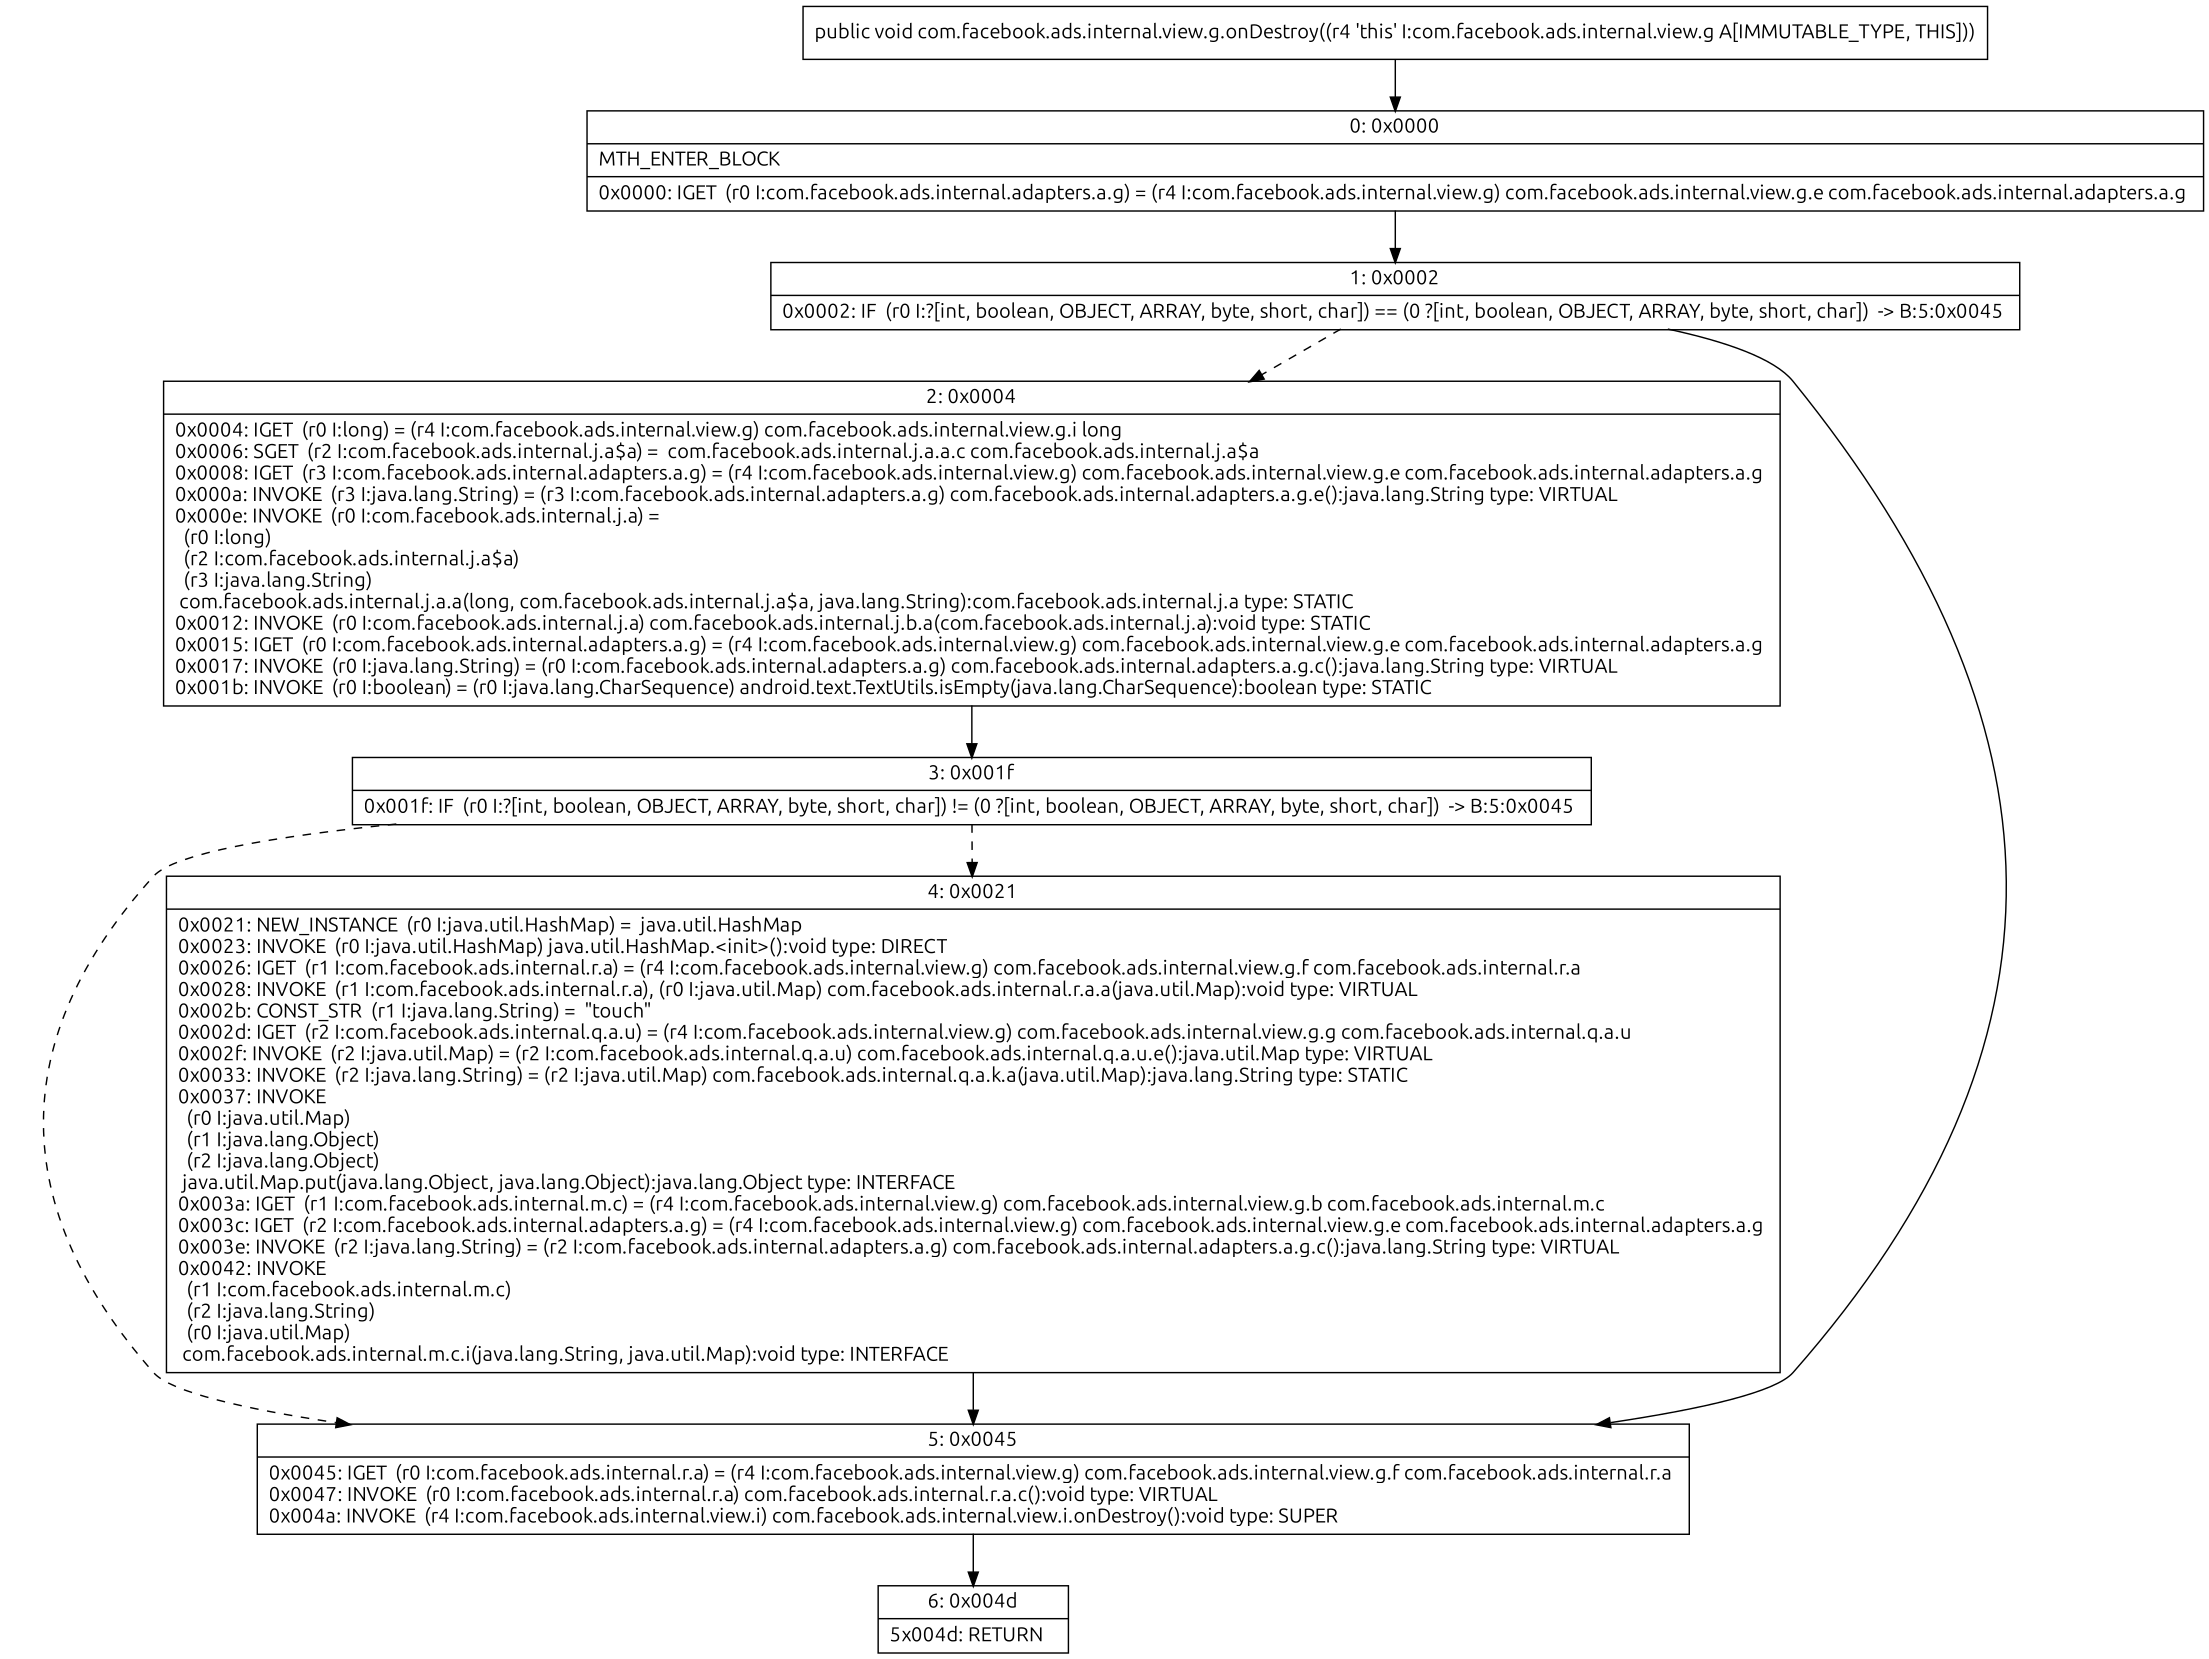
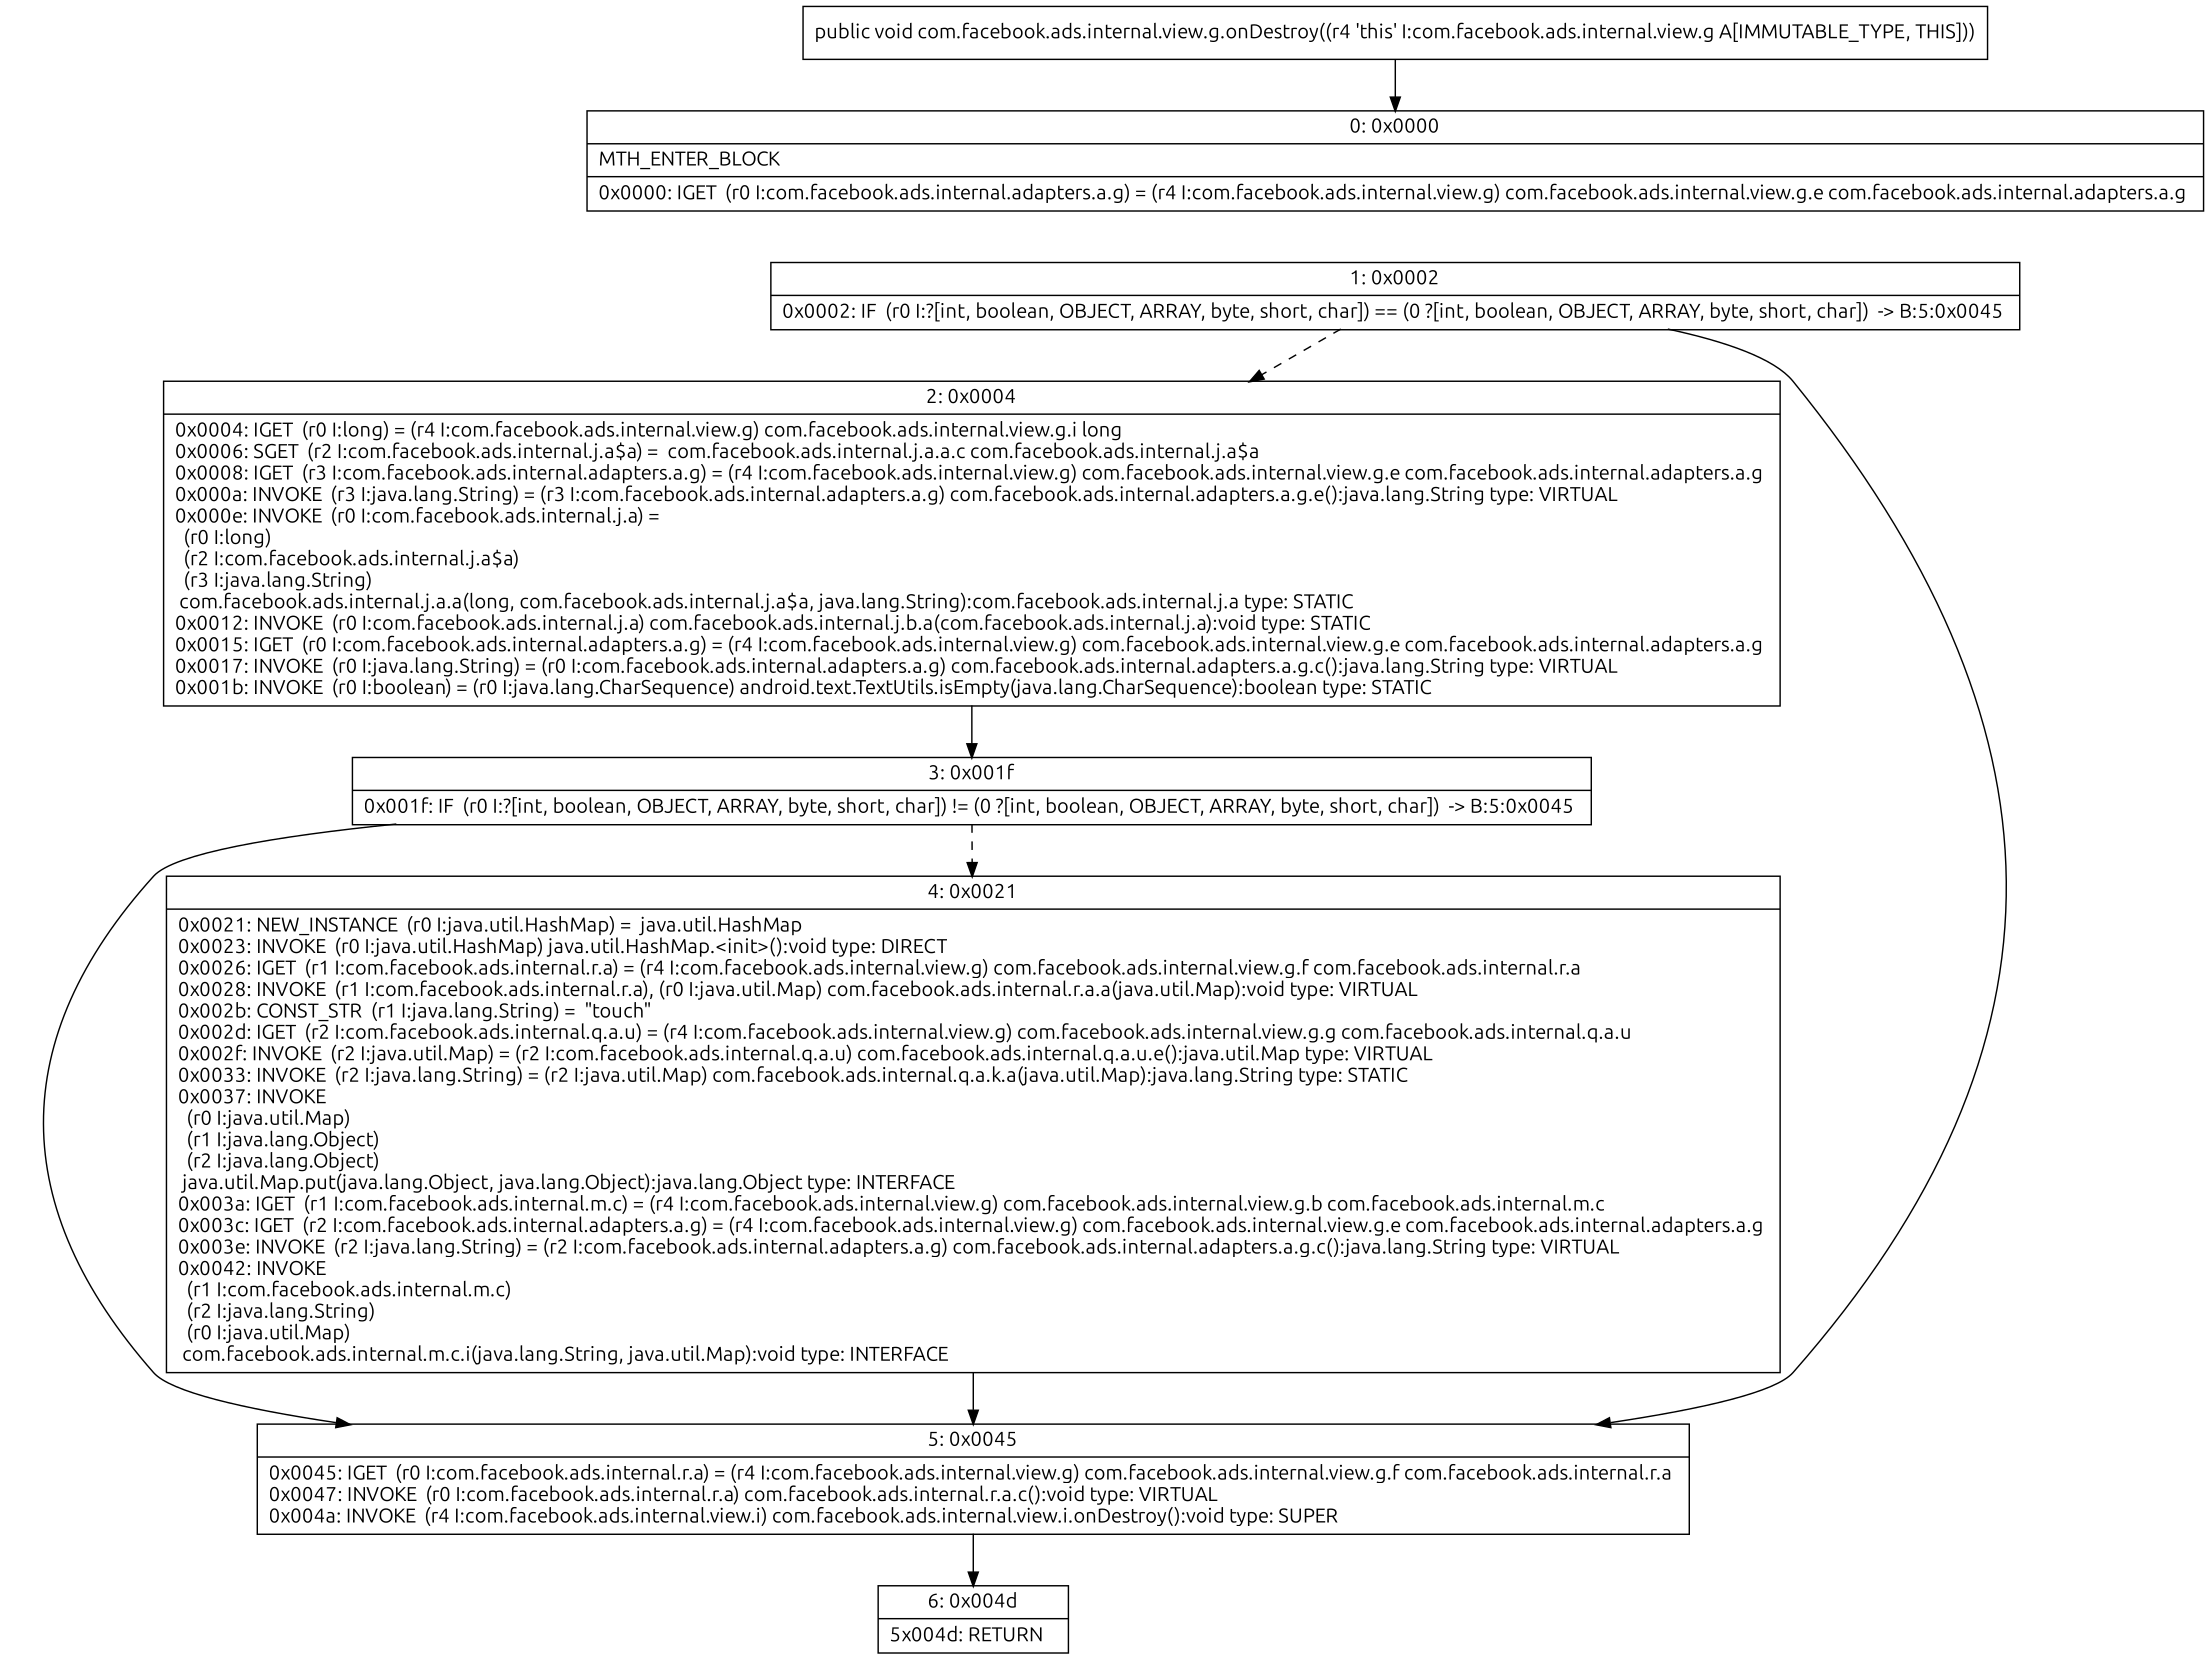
edge "0: 0x0000" -> "1: 0x0002": removed
edge "3: 0x001f" -> "5: 0x0045": style dashed -> solid
